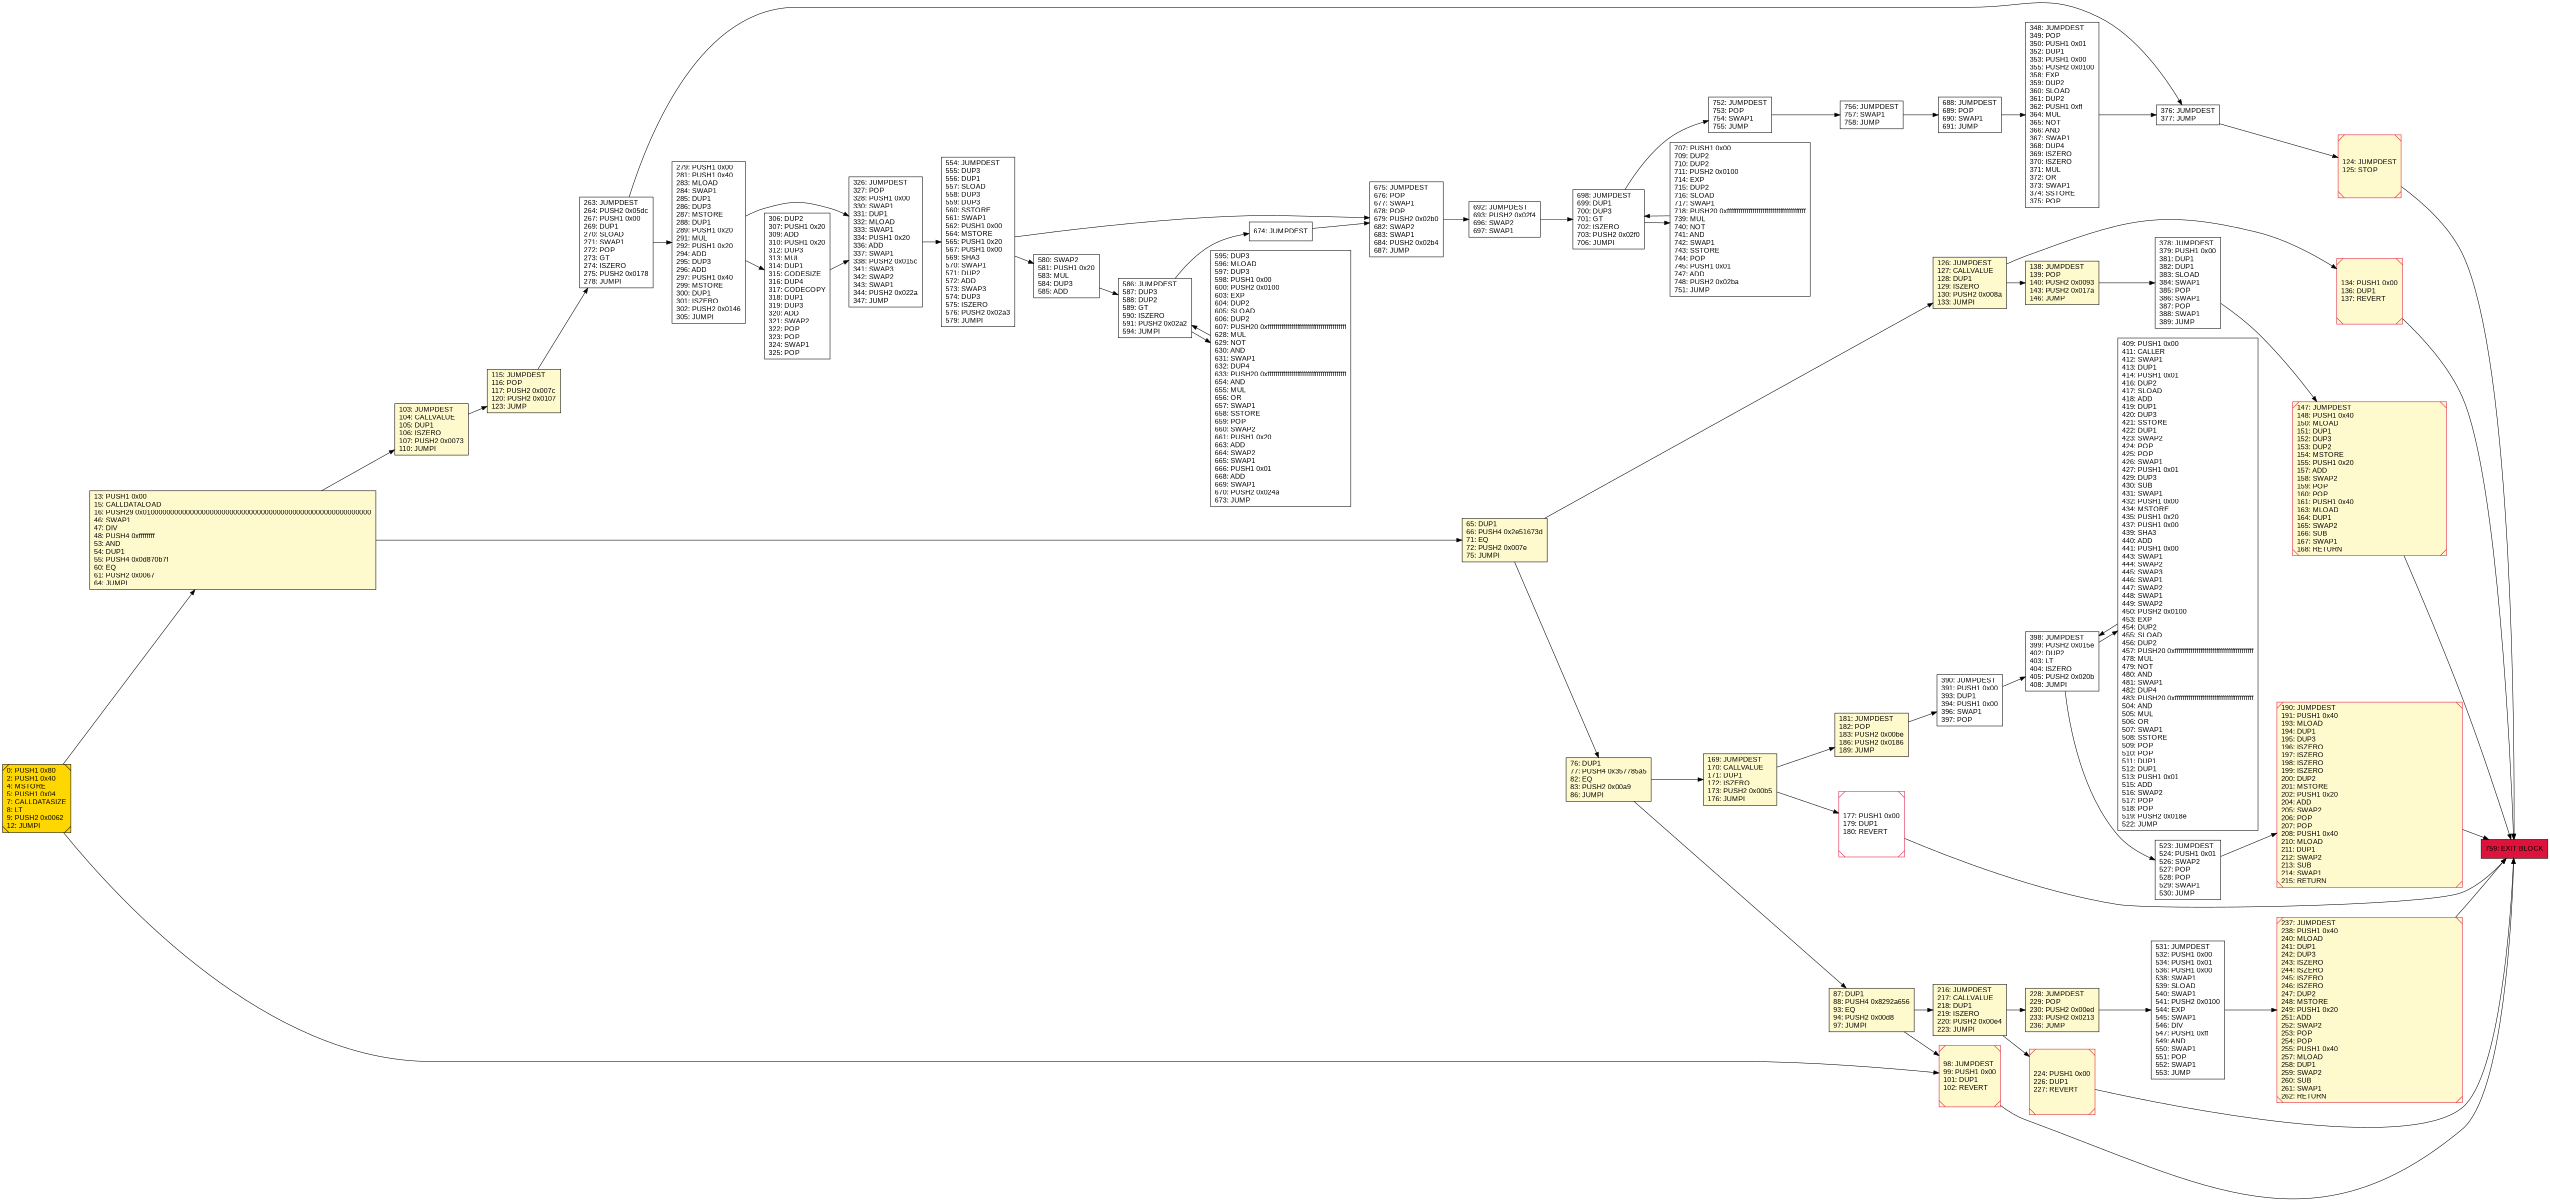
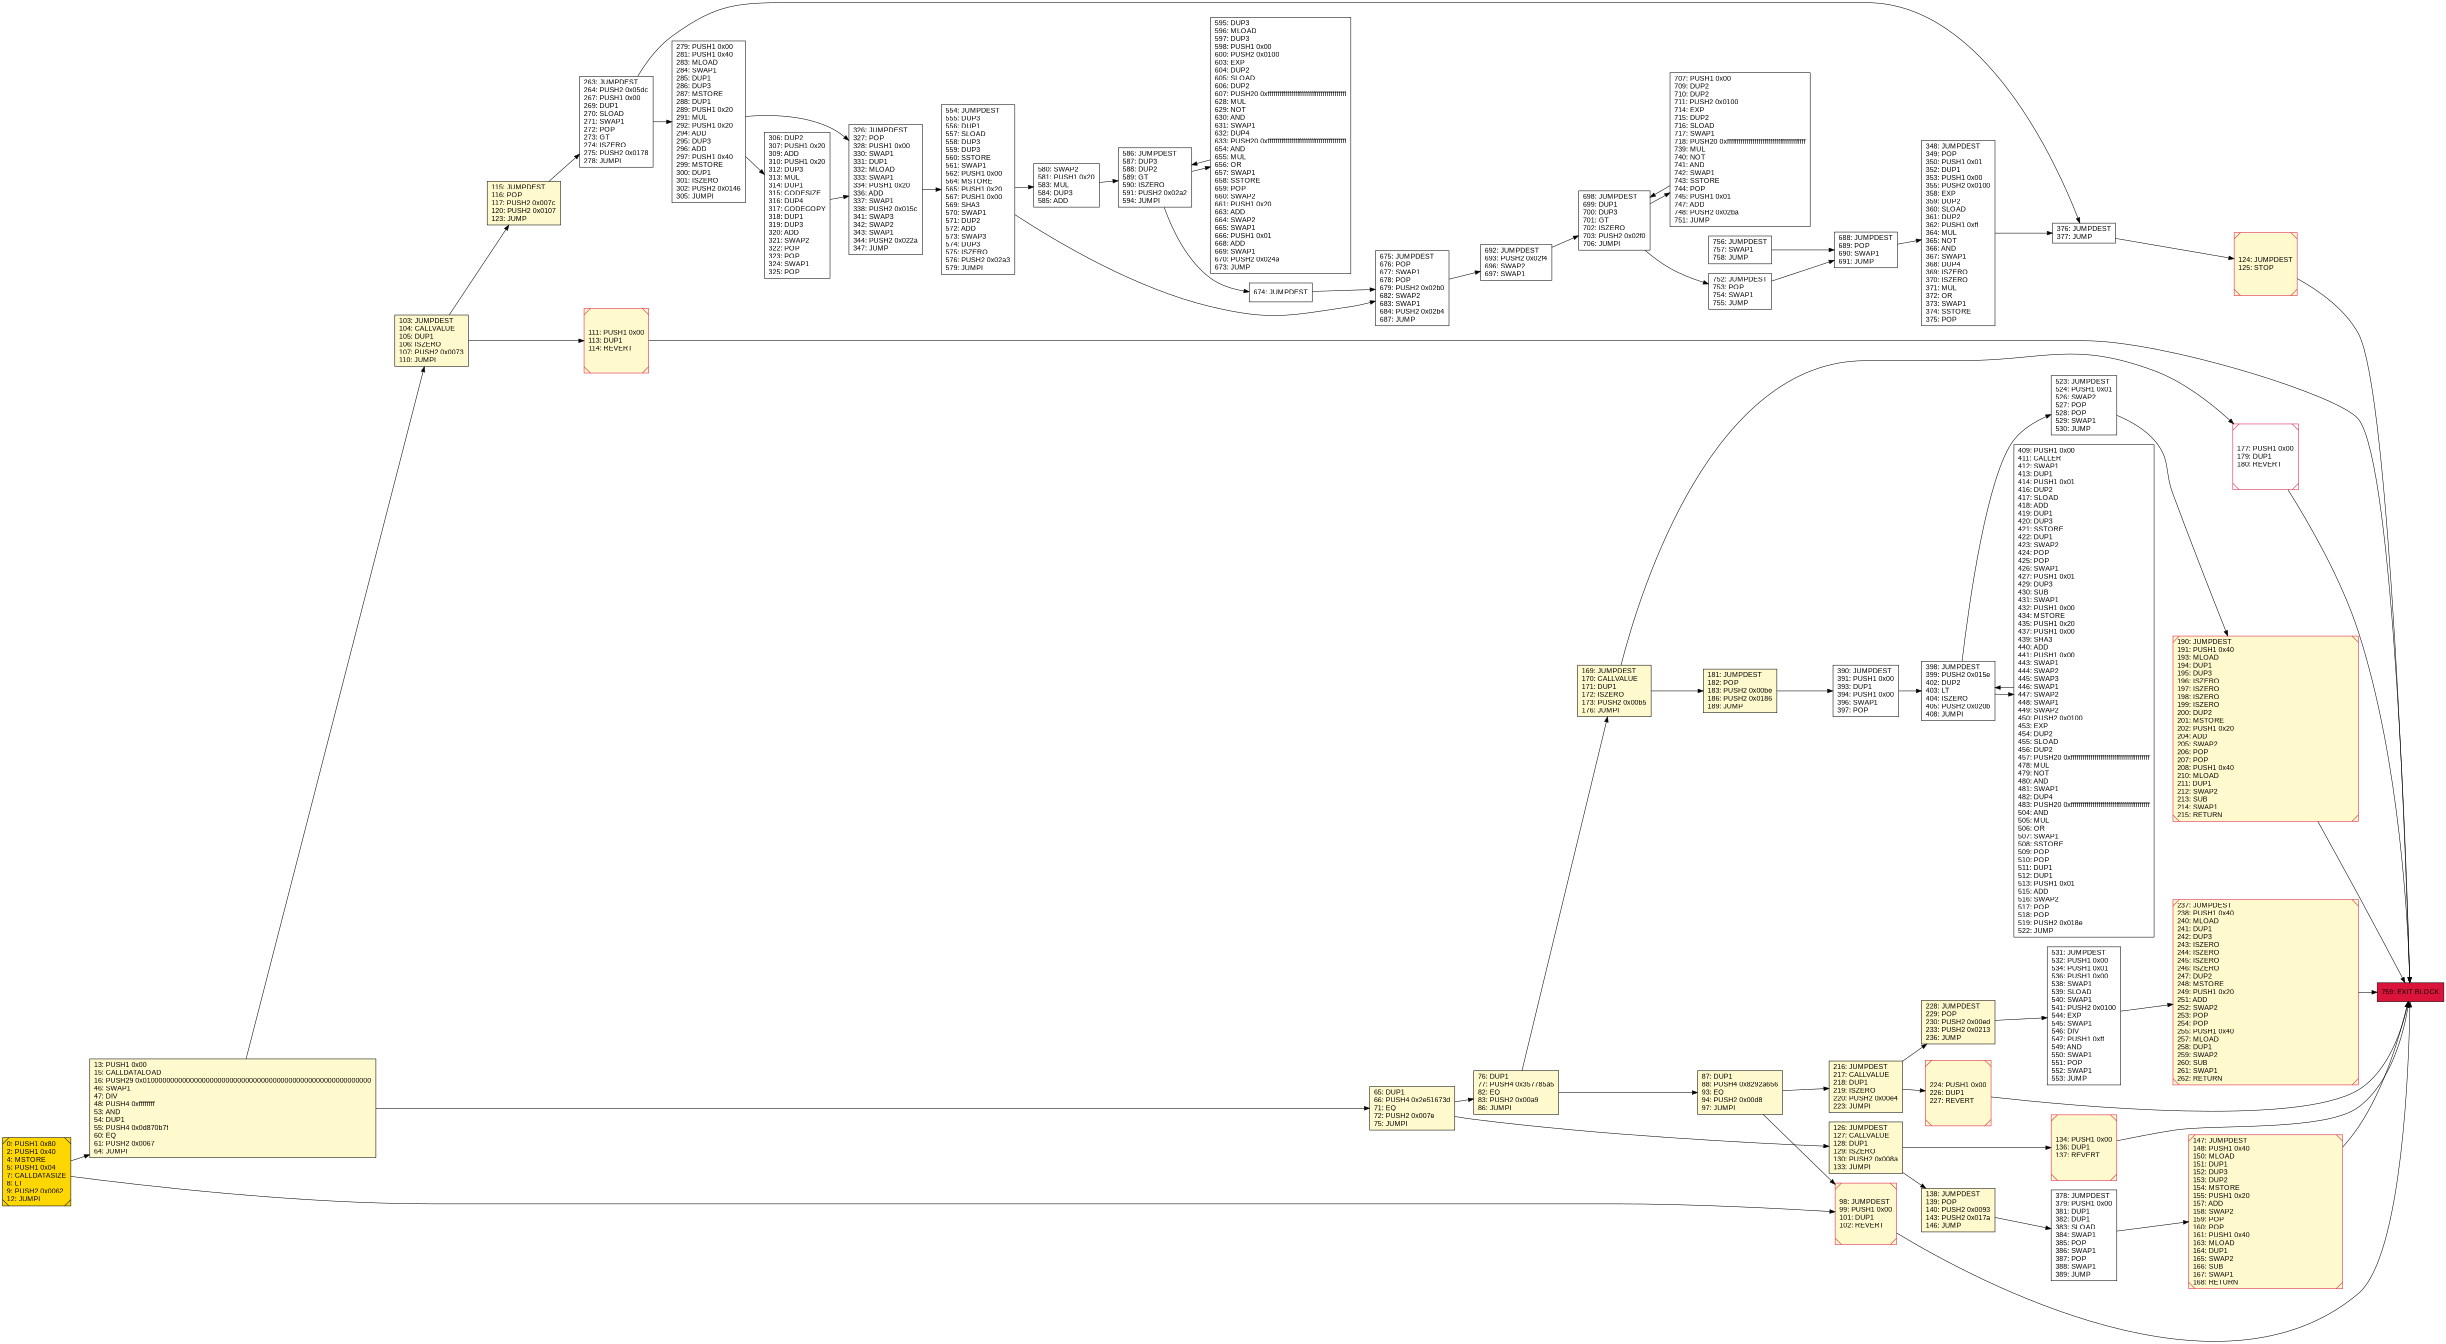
edge "752: JUMPDEST 753: POP 754: SWAP1 755: JUMP" -> "756: JUMPDEST 757: SWAP1 758: JUMP": now "752: JUMPDEST 753: POP 754: SWAP1 755: JUMP" -> "688: JUMPDEST 689: POP 690: SWAP1 691: JUMP"
node "111: PUSH1 0x00 113: DUP1 114: REVERT": added
